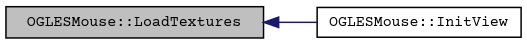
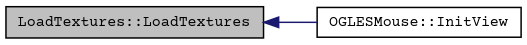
node "OGLESMouse::LoadTextures": label "OGLESMouse::LoadTextures" -> "LoadTextures::LoadTextures"
